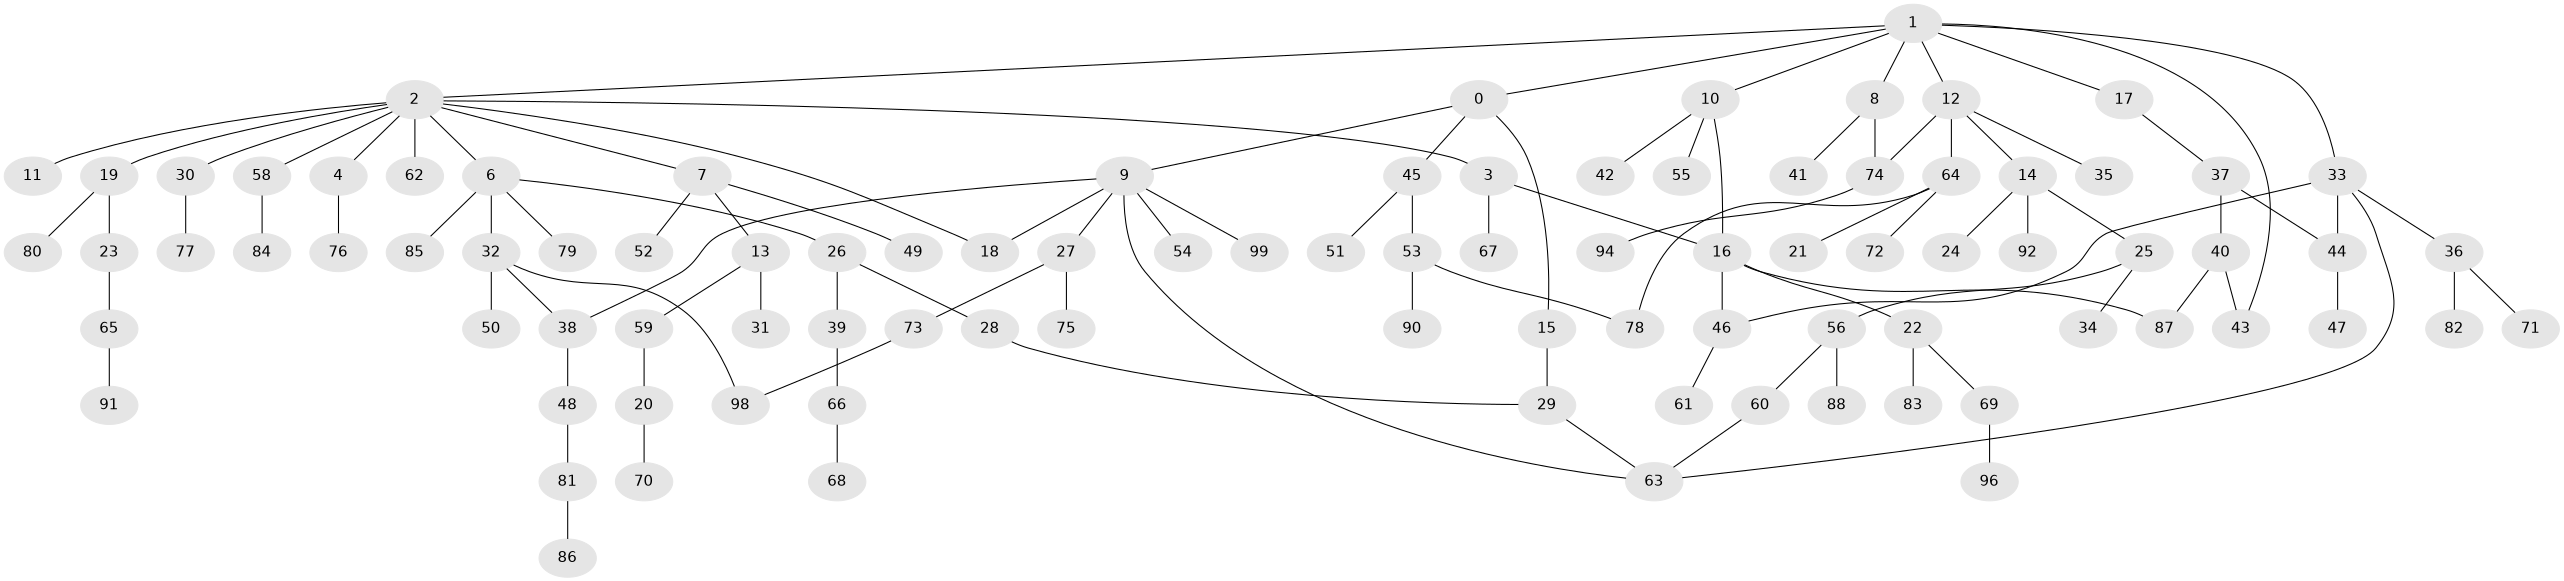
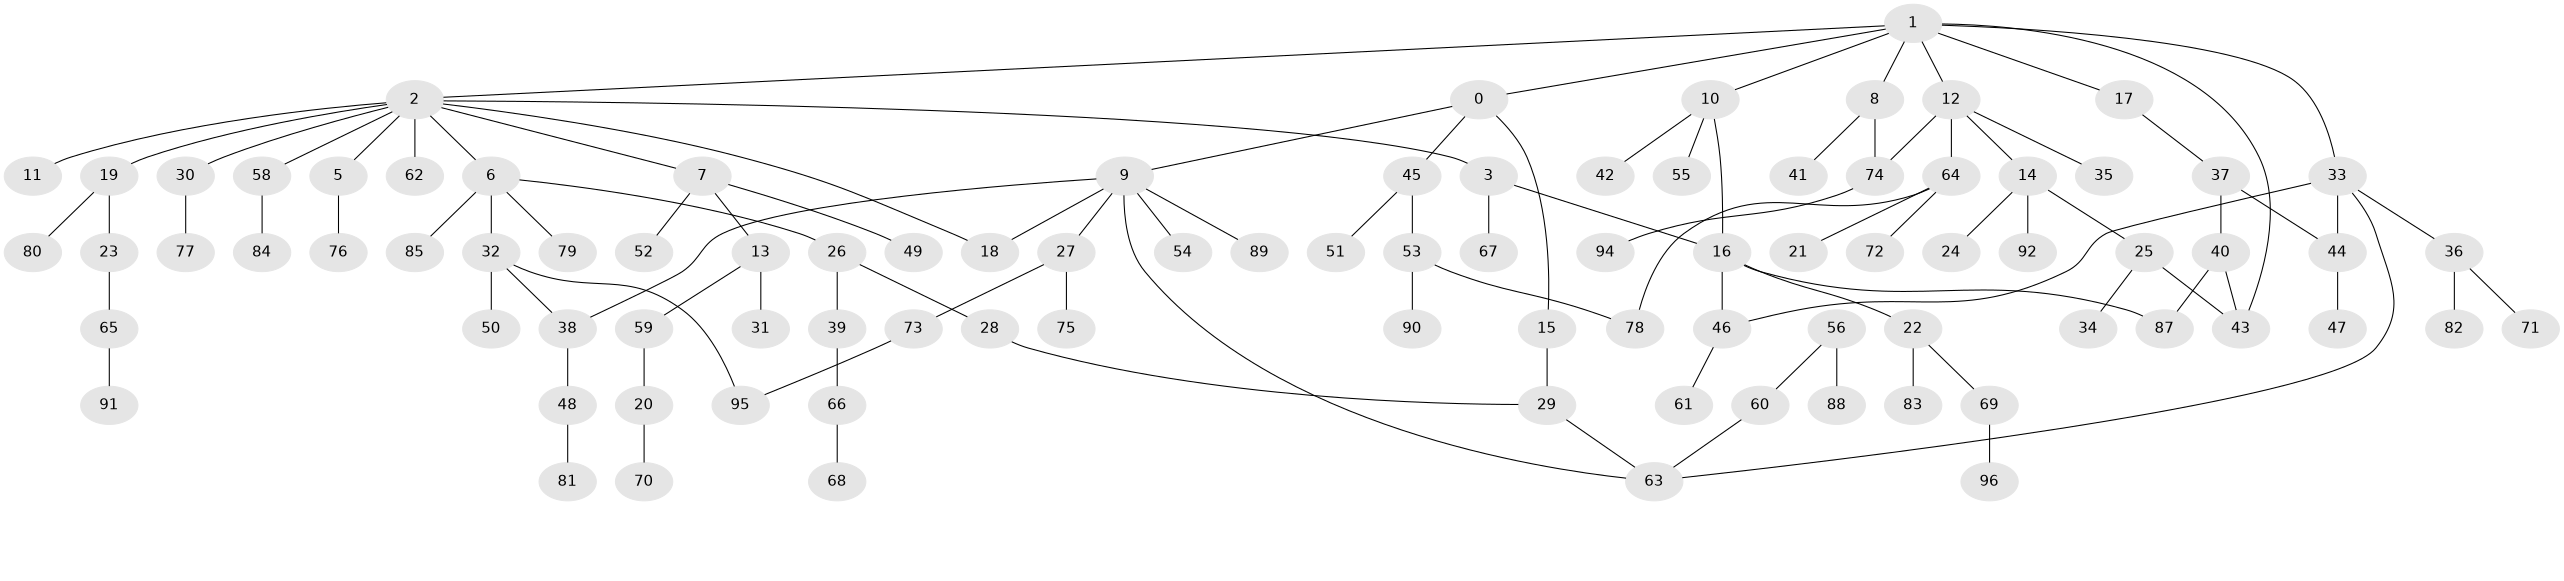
node "4": label "4" -> "5"
node "99": label "99" -> "89"
edge "25" -- "56": now "25" -- "43"
node "98": label "98" -> "95"
node "86": removed
